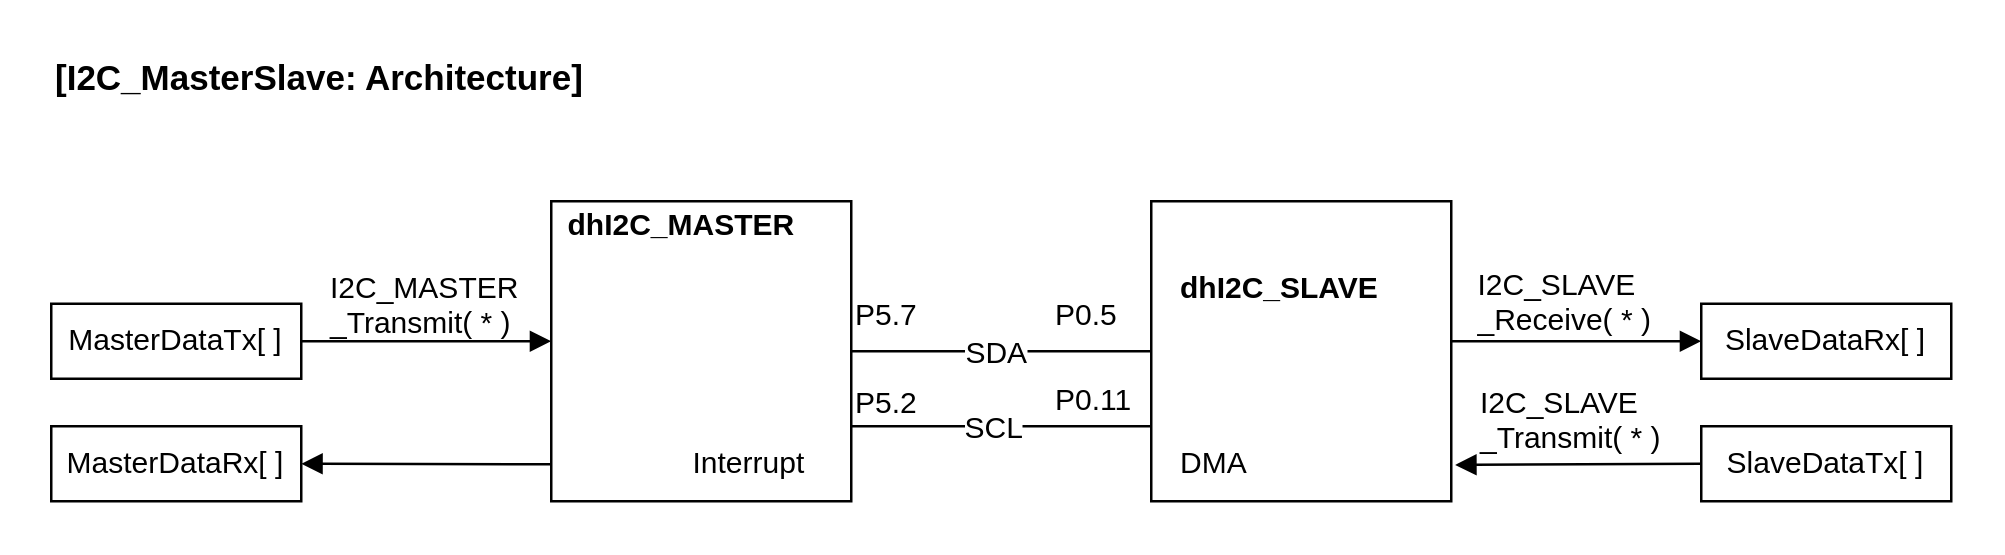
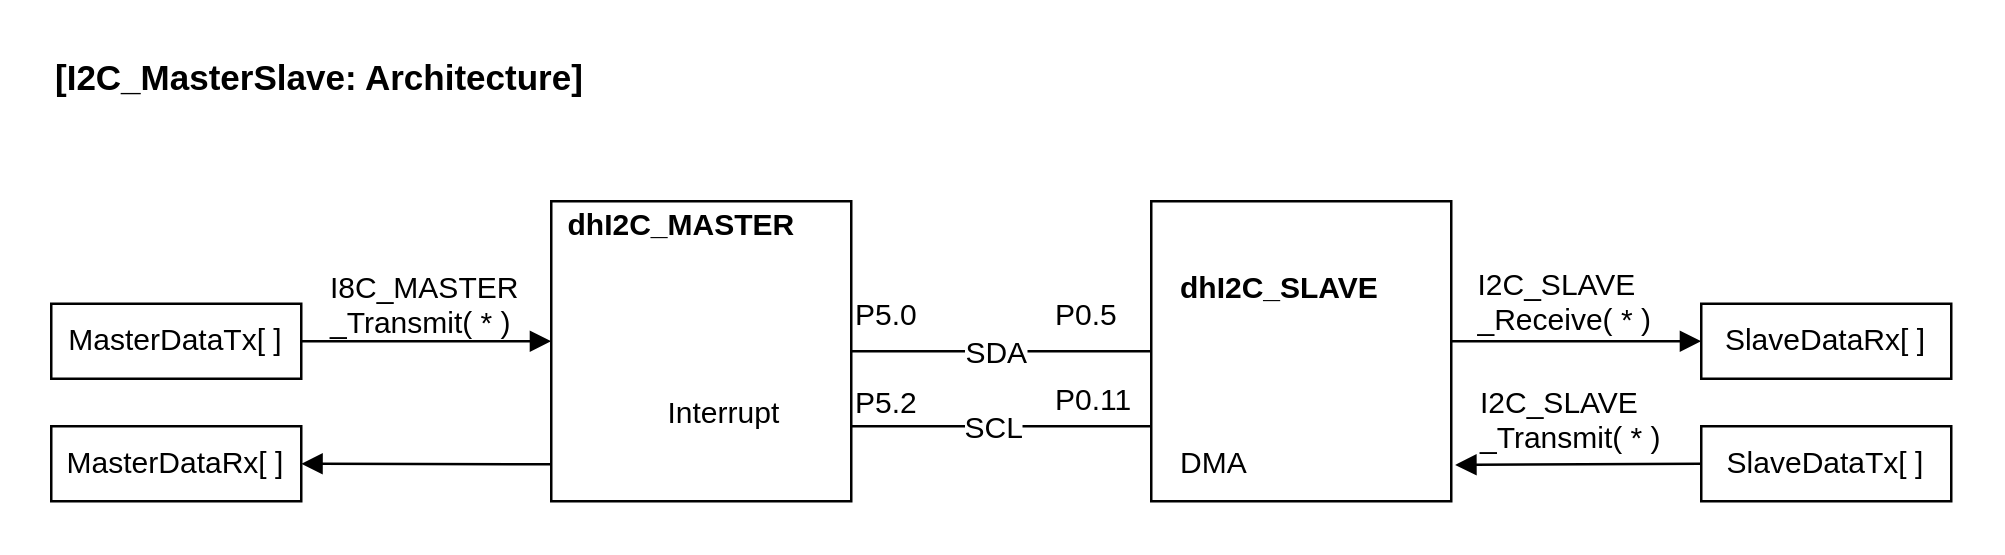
node "I2C_MASTER _Transmit( * )": label "I2C_MASTER _Transmit( * )" -> "I8C_MASTER _Transmit( * )"
node "P5.7": label "P5.7" -> "P5.0"
node "Interrupt": moved (764, 464) -> (739, 414)
